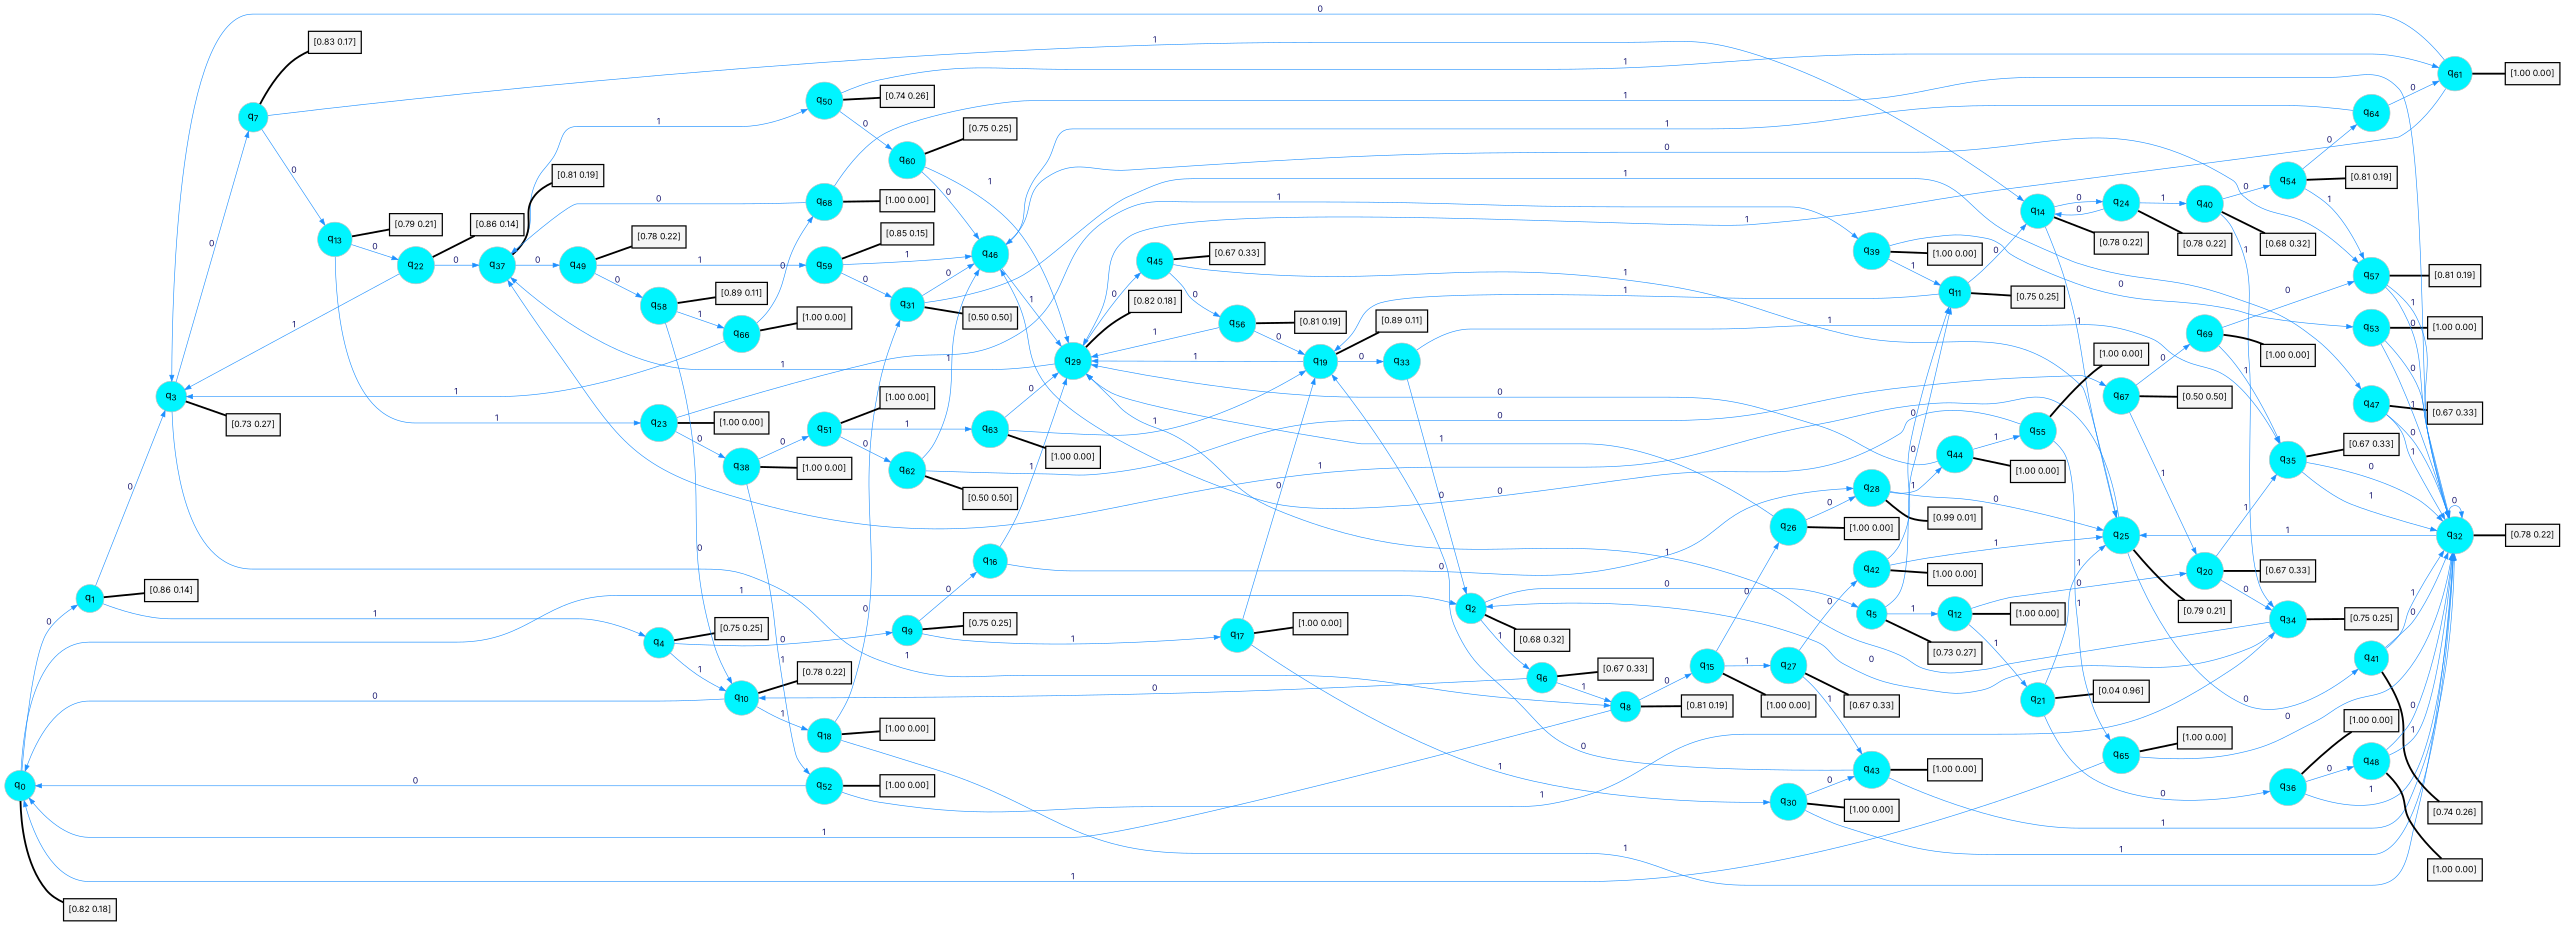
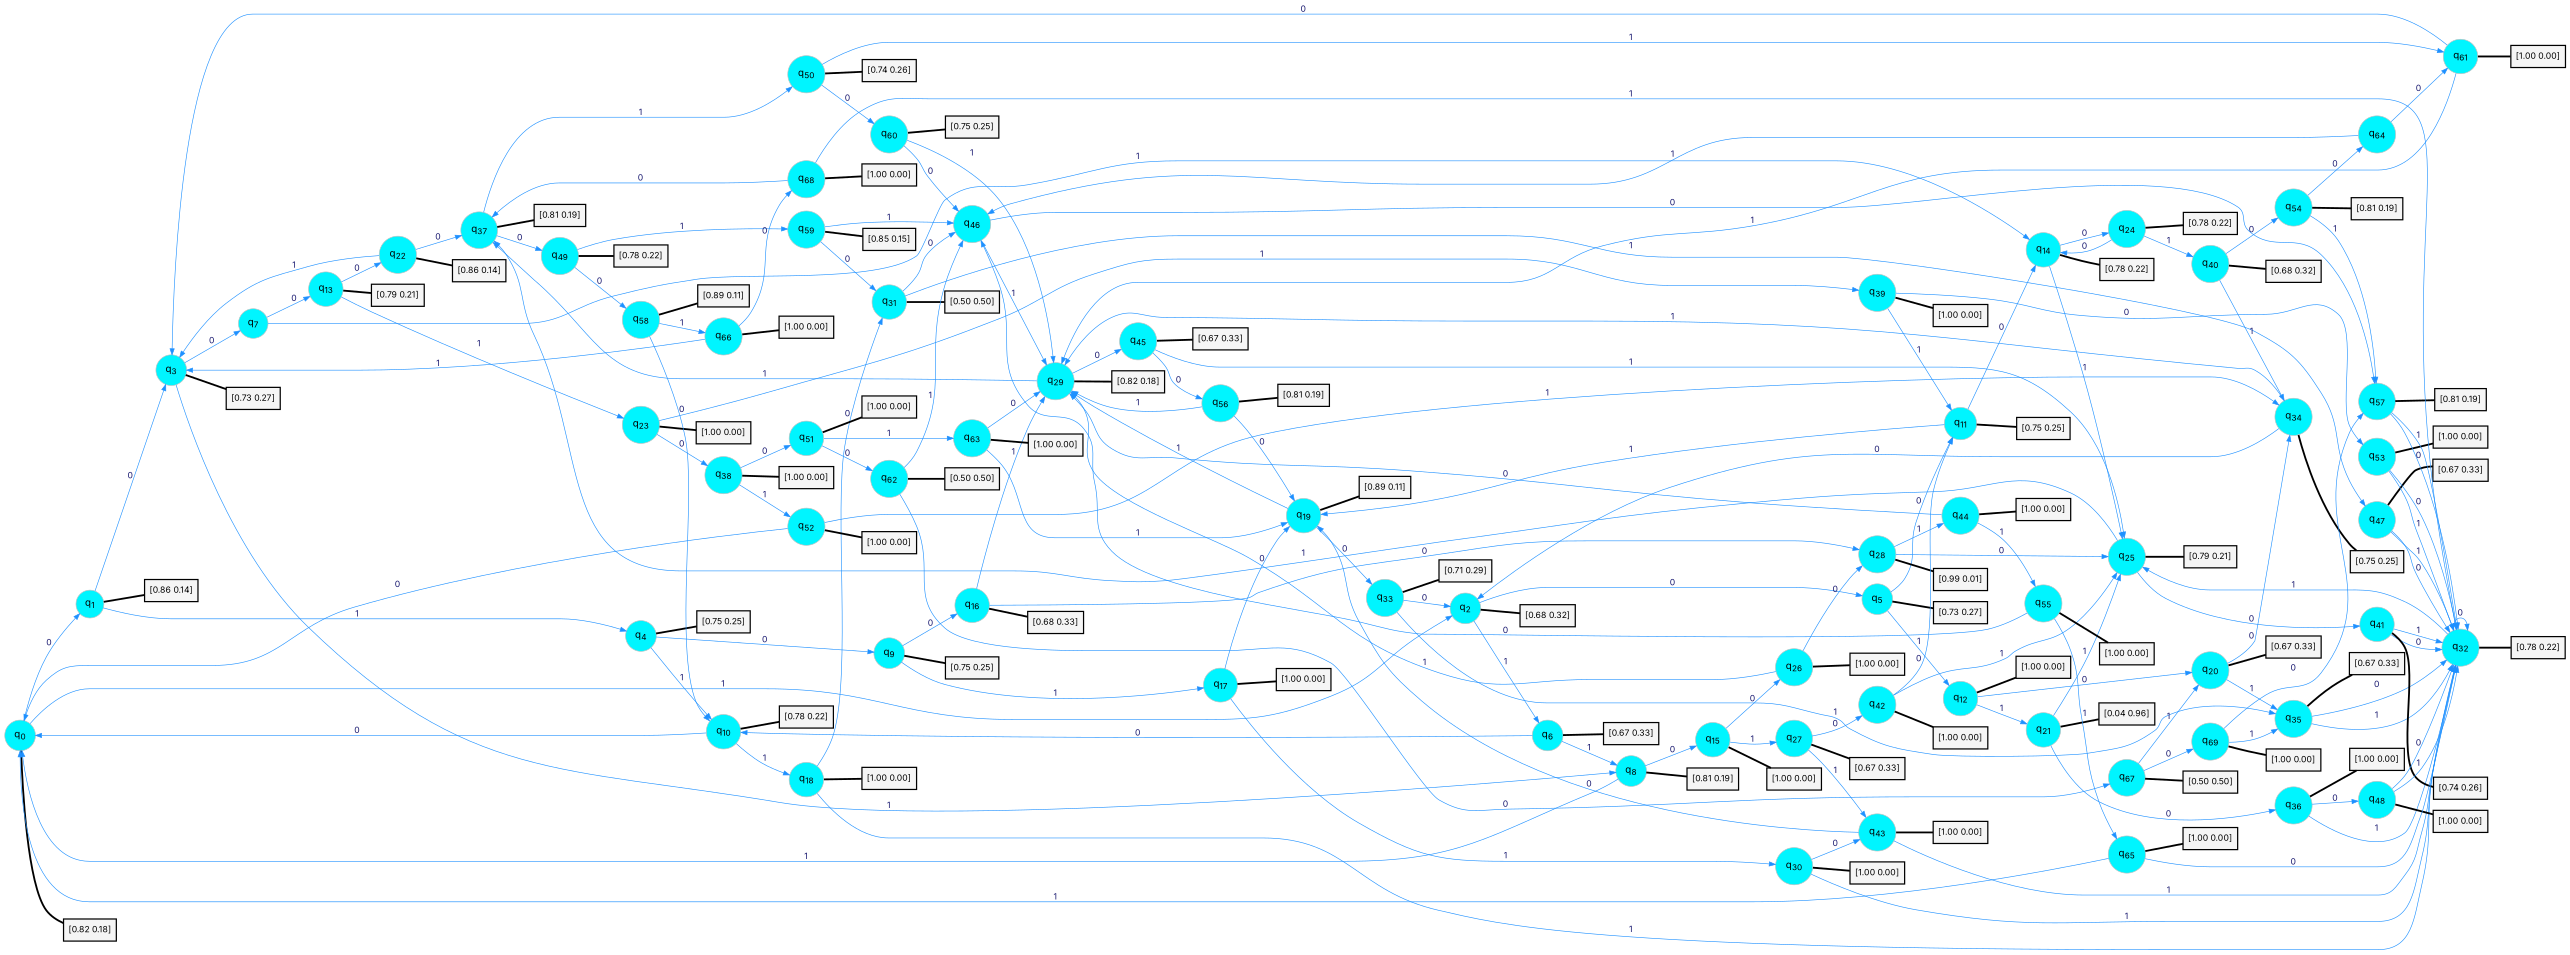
node "[0.83 0.17]": removed
node "[0.71 0.29]": added
node "[0.68 0.33]": added
